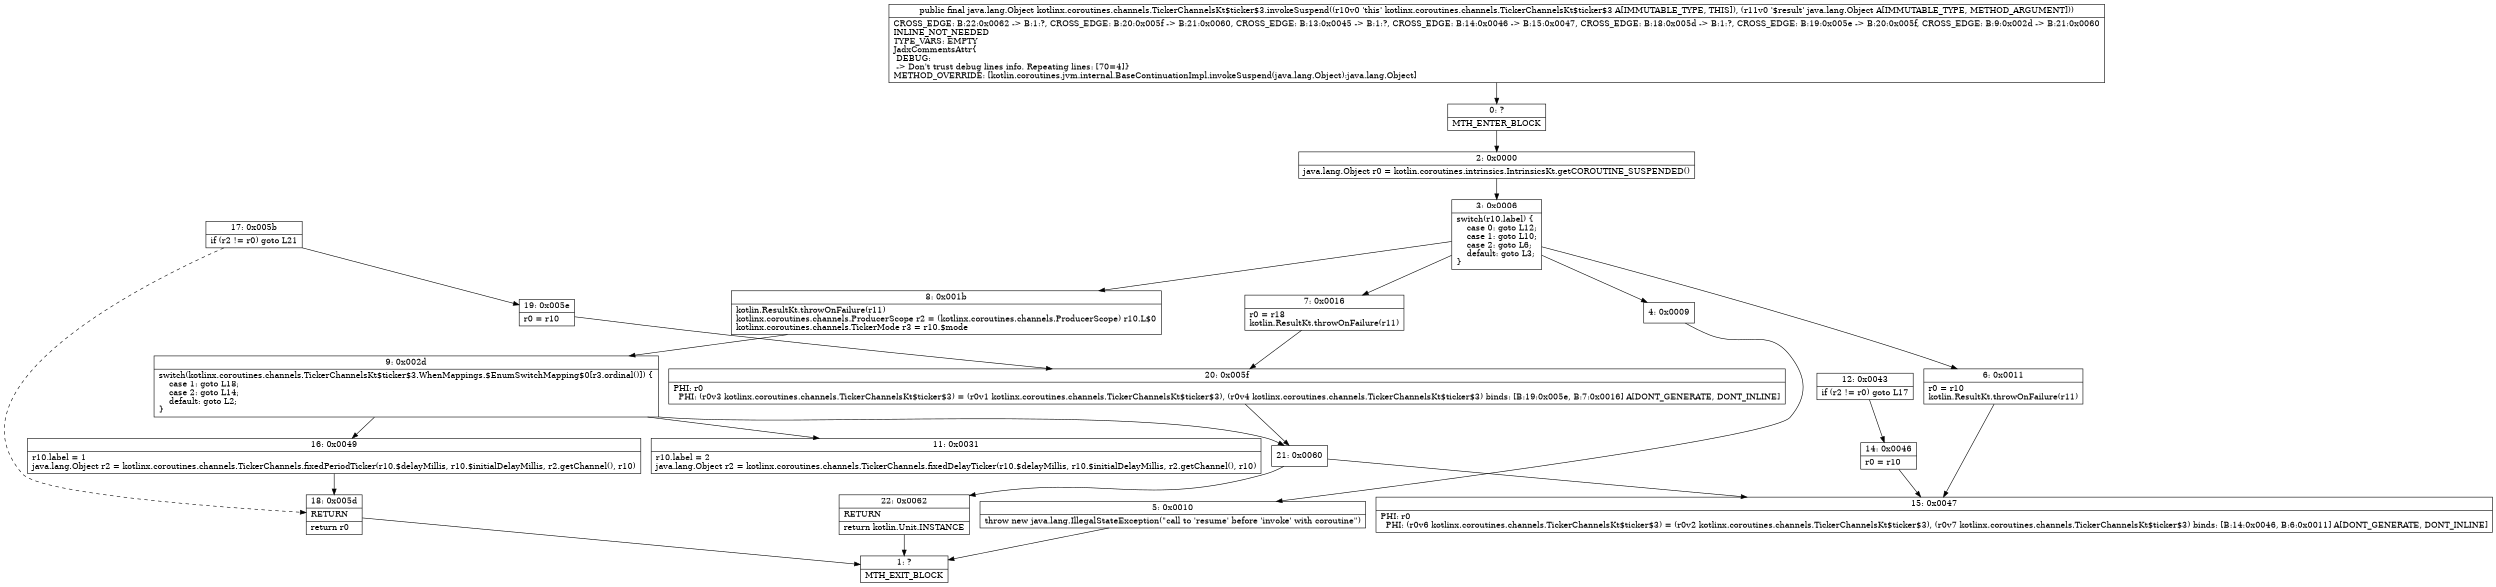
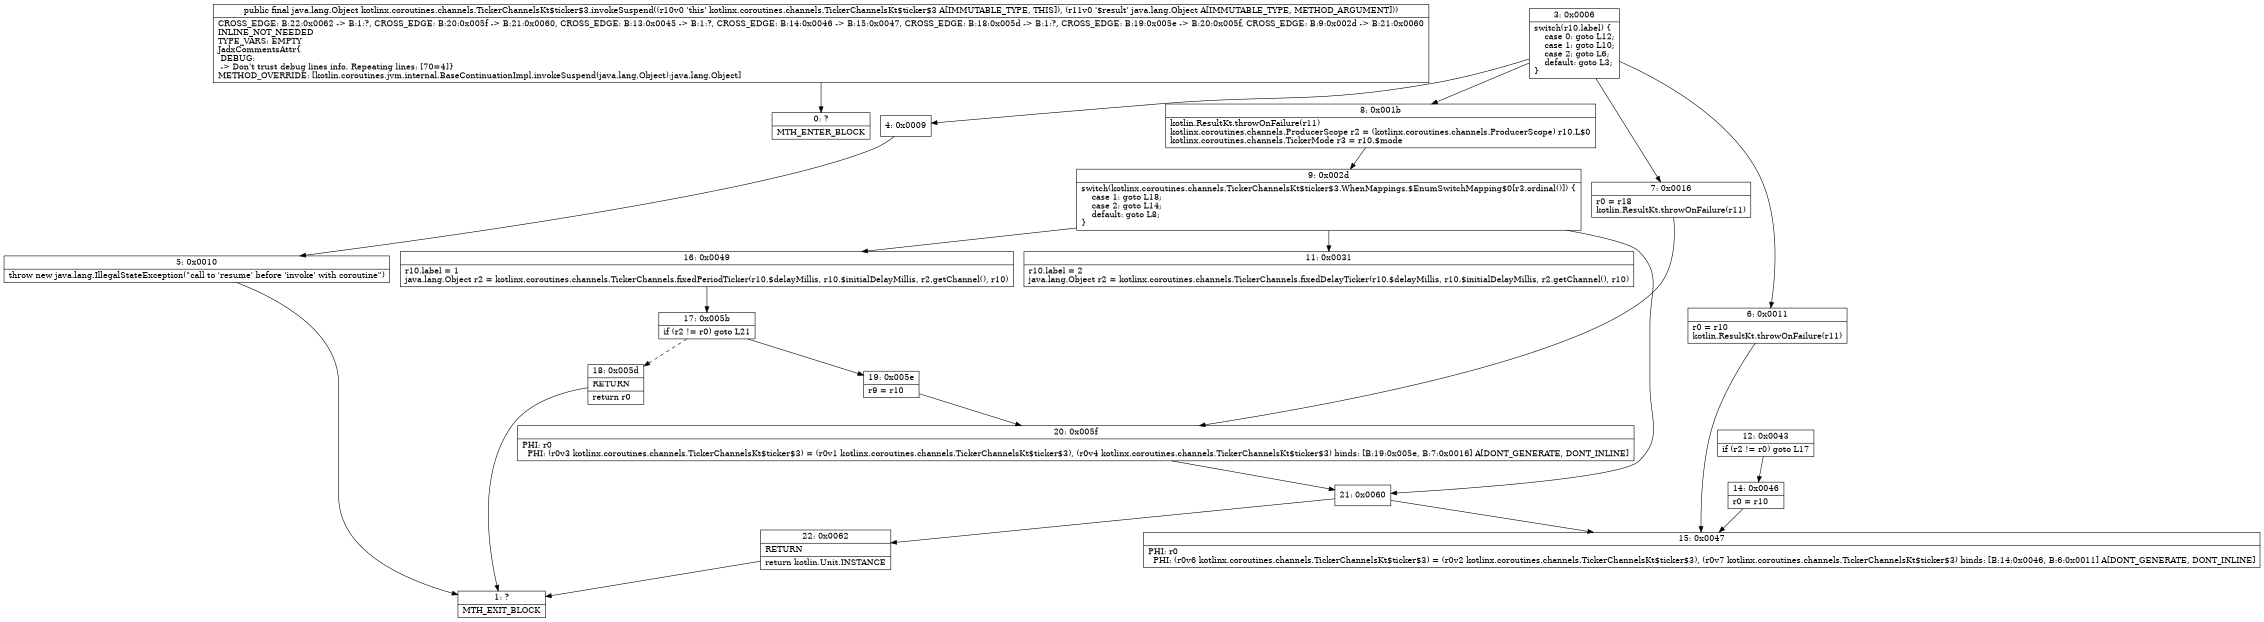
node "2: 0x0000": removed
node "19: 0x005e": text "r0 = r10" -> "r9 = r10"
node "9: 0x002d": text "default: goto L2;" -> "default: goto L8;"
edge "16: 0x0049" -> "18: 0x005d": now "16: 0x0049" -> "17: 0x005b"
